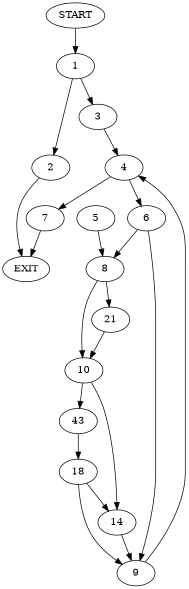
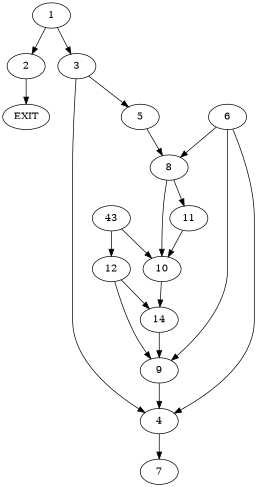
node "START": removed
edge "3" -> "5": added
edge "4" -> "6": reversed
edge "7" -> "EXIT": removed
node "21": label "21" -> "11"
edge "10" -> "43": reversed
node "18": label "18" -> "12"
